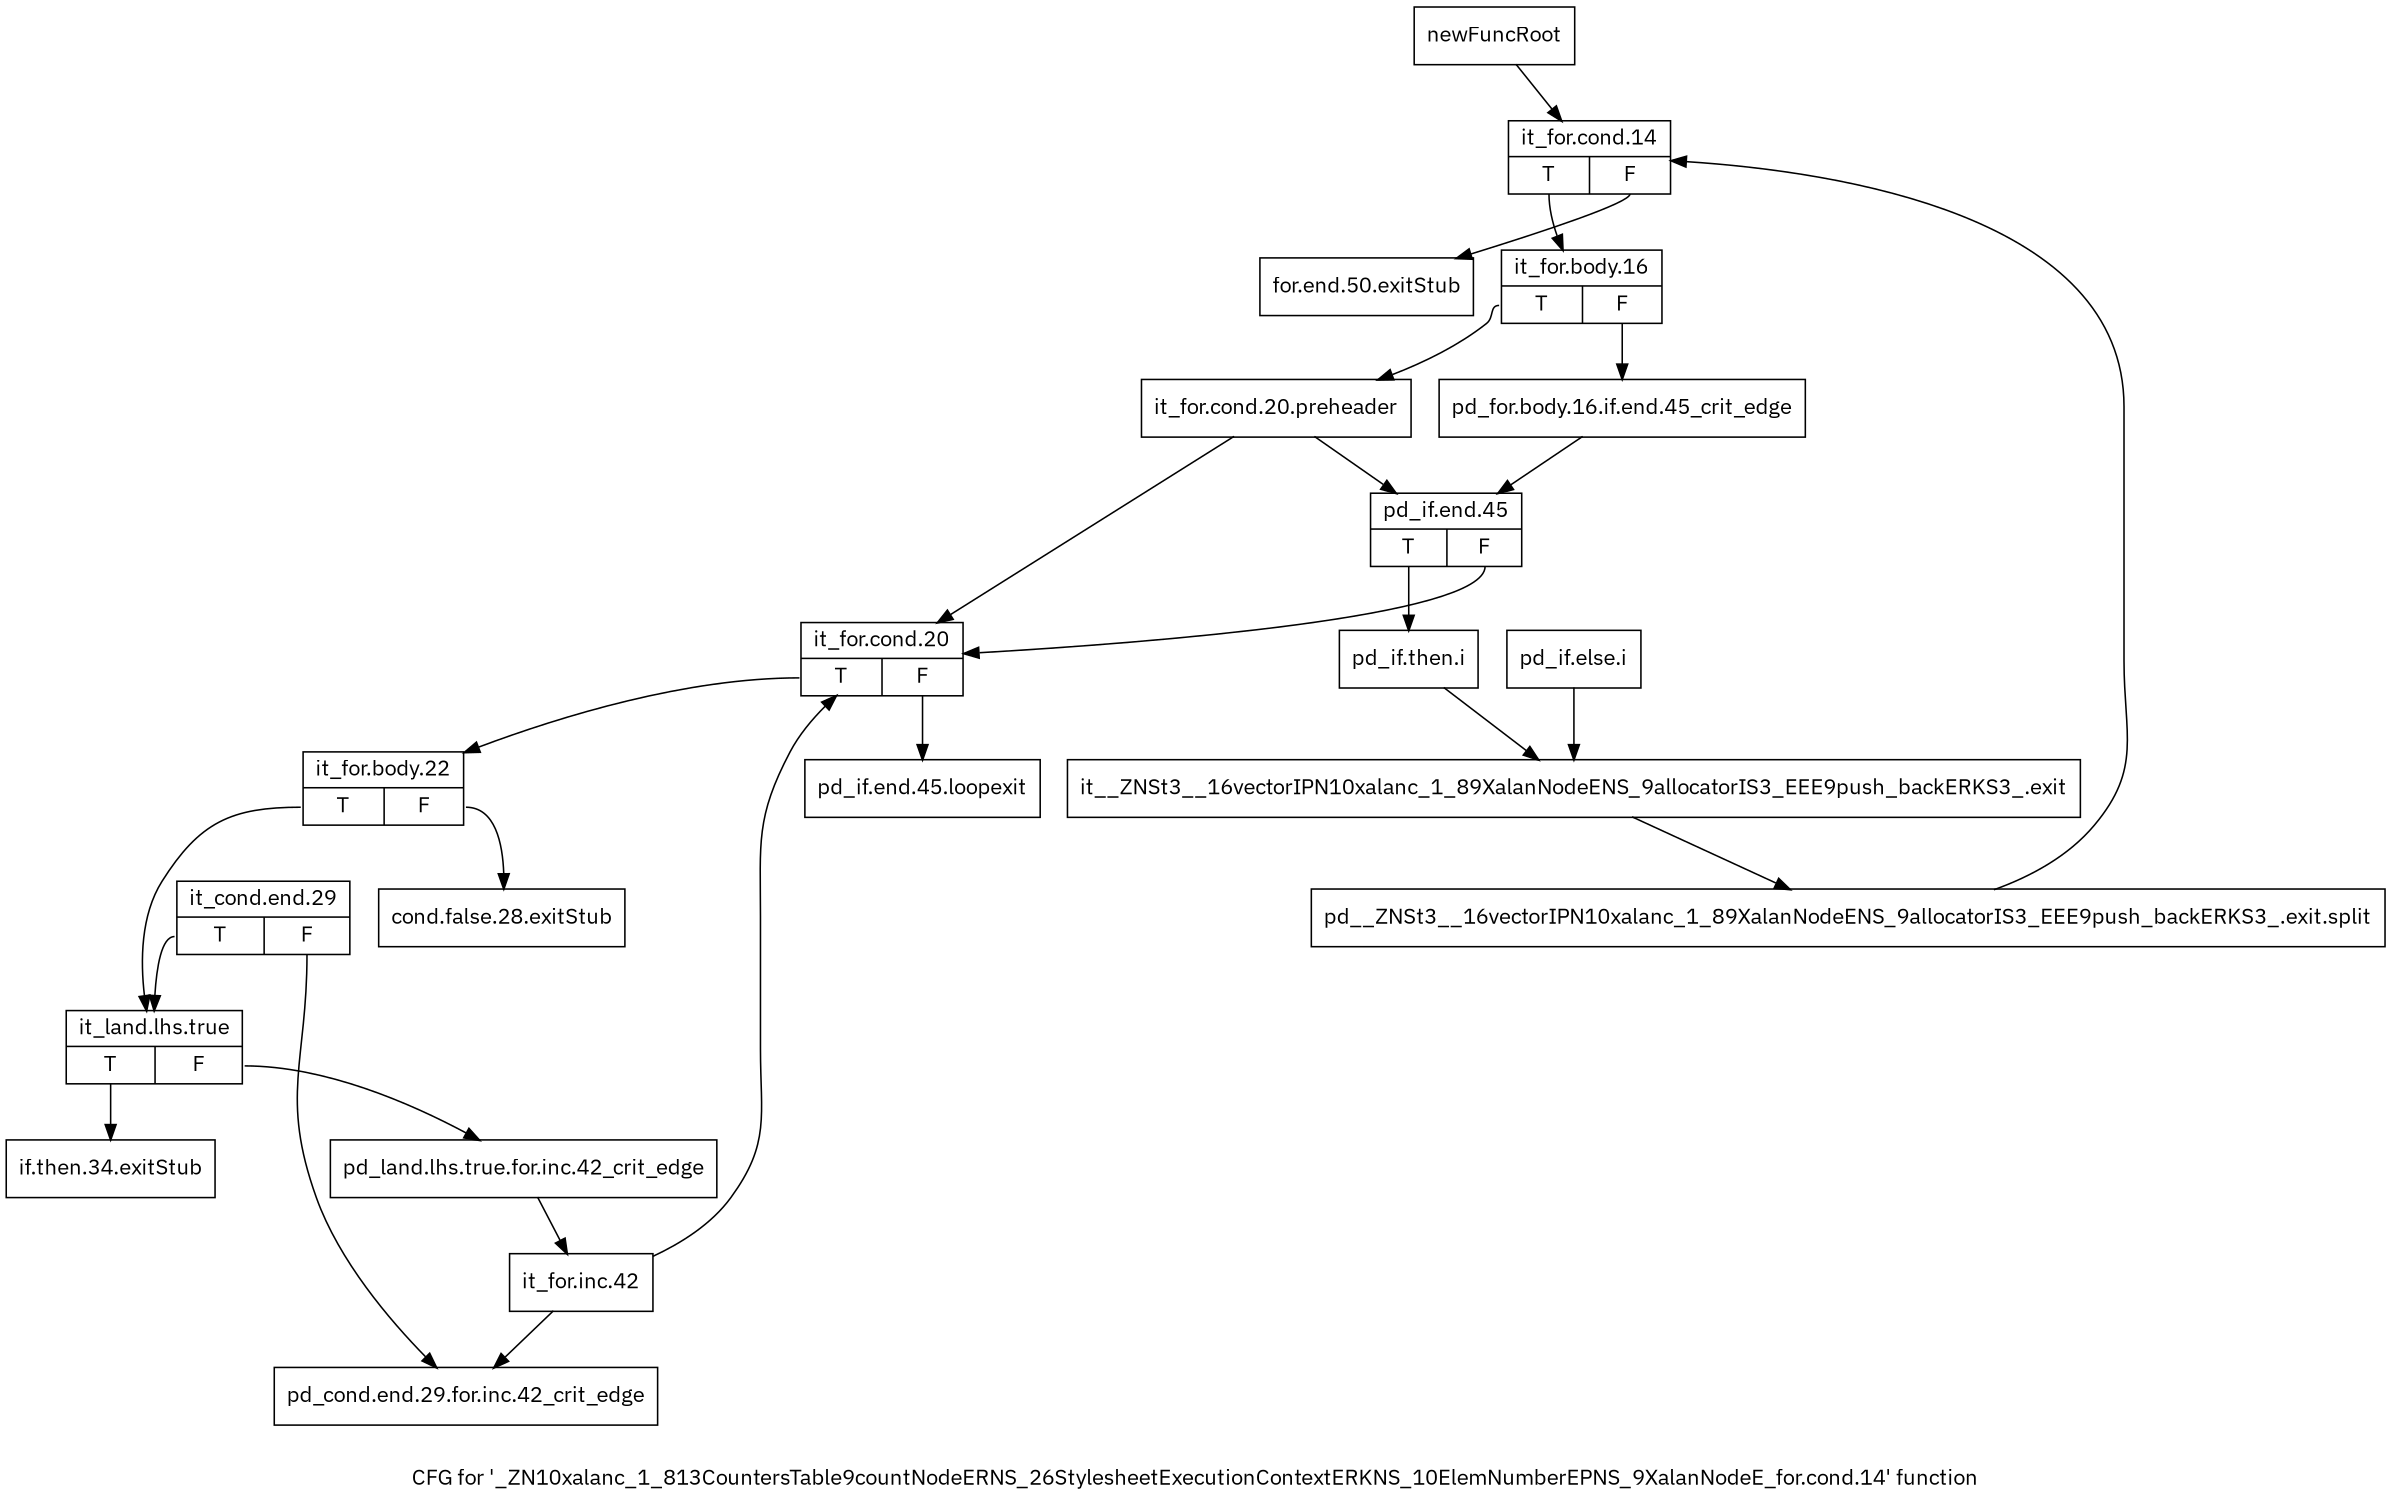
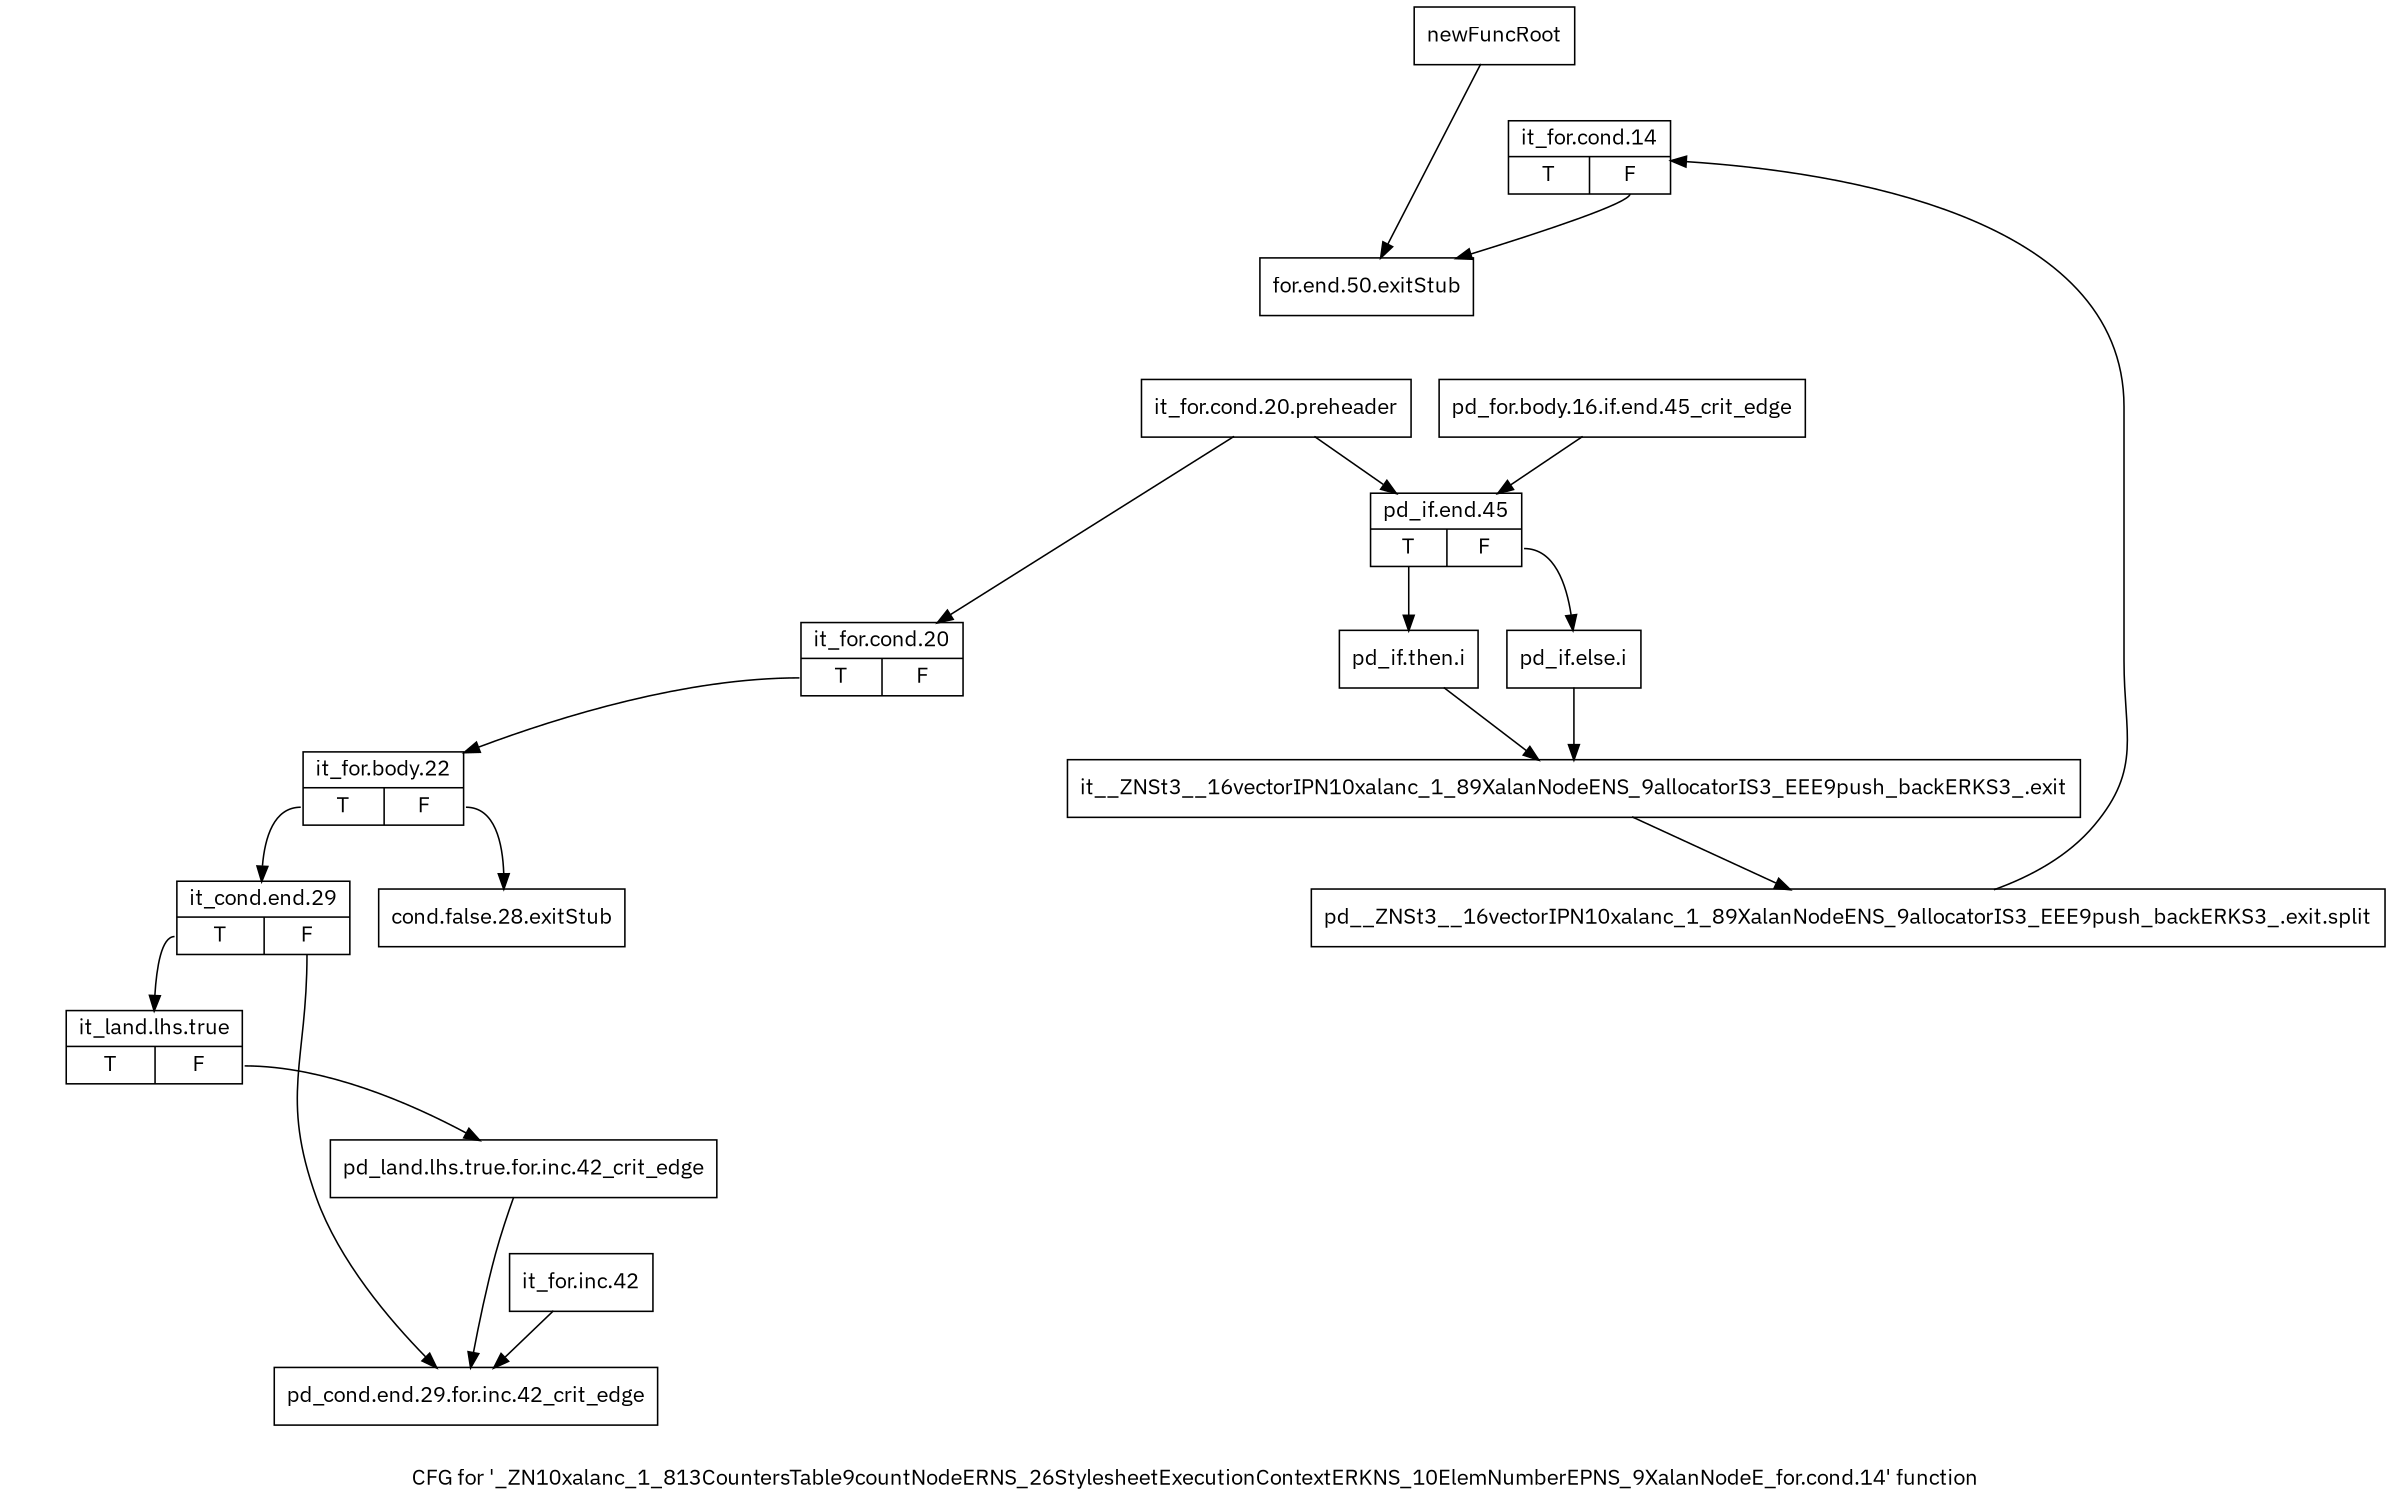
edge "newFuncRoot" -> "it_for.cond.14": now "newFuncRoot" -> "for.end.50.exitStub"
node "it_for.body.16": removed
edge "pd_if.end.45" -> "it_for.cond.20": now "pd_if.end.45" -> "pd_if.else.i"
node "pd_if.end.45.loopexit": removed
edge "it_for.body.22" -> "it_land.lhs.true": now "it_for.body.22" -> "it_cond.end.29"
edge "it_for.inc.42" -> "it_for.cond.20": removed
node "if.then.34.exitStub": removed
edge "pd_land.lhs.true.for.inc.42_crit_edge" -> "it_for.inc.42": now "pd_land.lhs.true.for.inc.42_crit_edge" -> "pd_cond.end.29.for.inc.42_crit_edge"
